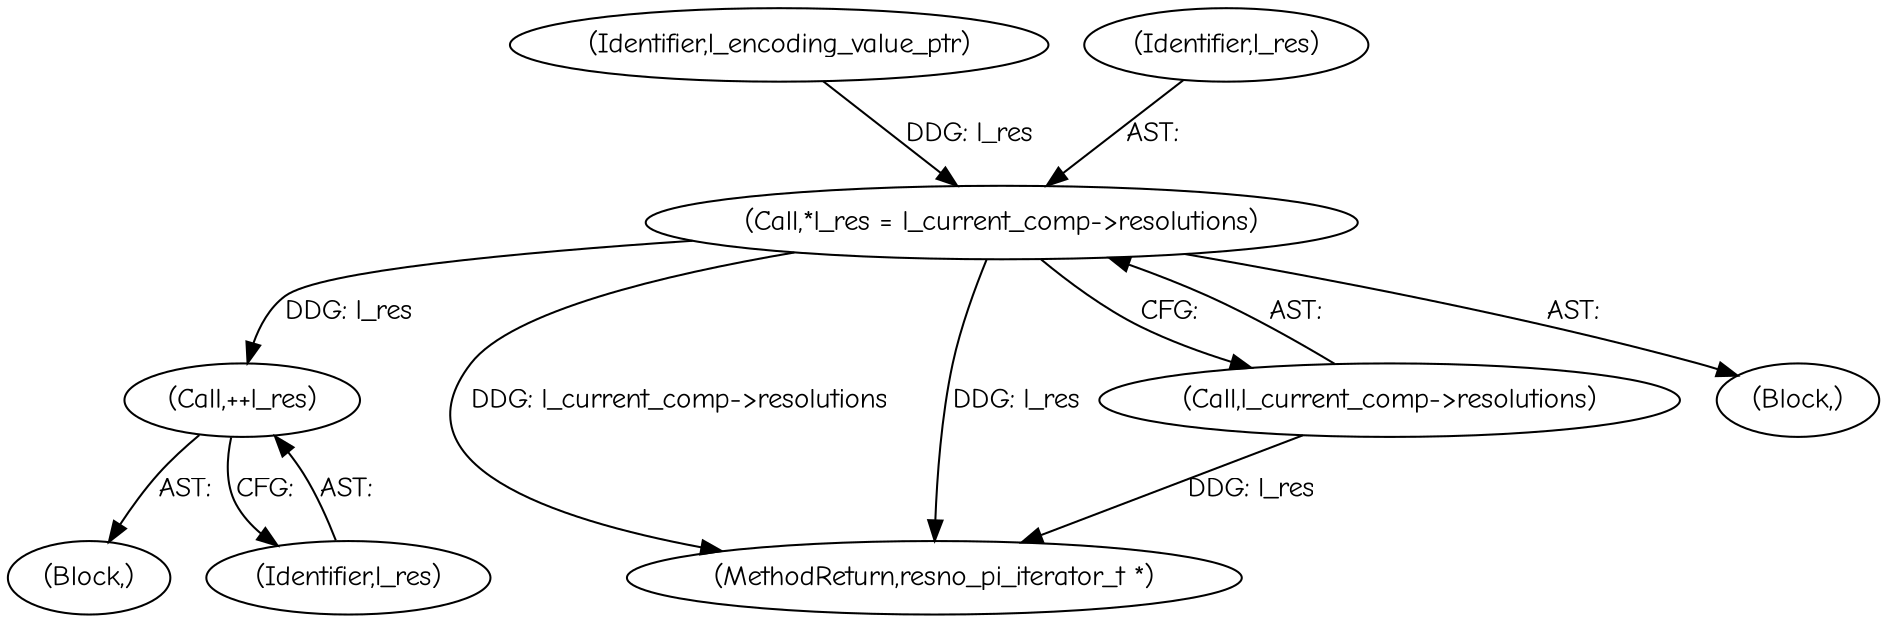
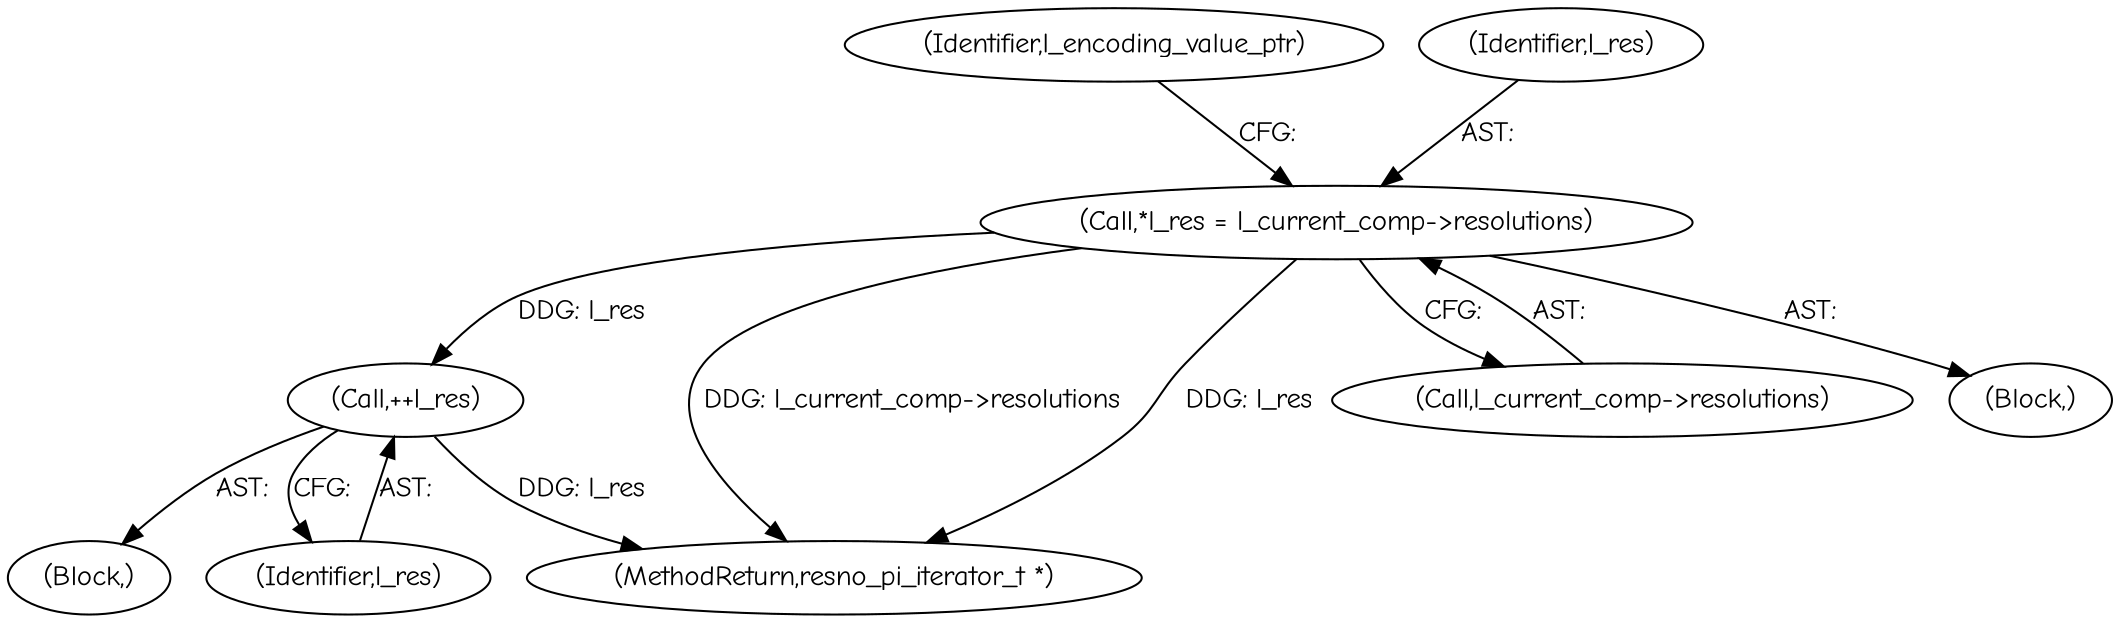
edge "(Identifier,l_encoding_value_ptr)" -> "(Call,*l_res = l_current_comp->resolutions)": label "DDG: l_res" -> "CFG: "
edge "(Call,l_current_comp->resolutions)" -> "(MethodReturn,resno_pi_iterator_t *)": now "(Call,++l_res)" -> "(MethodReturn,resno_pi_iterator_t *)"
